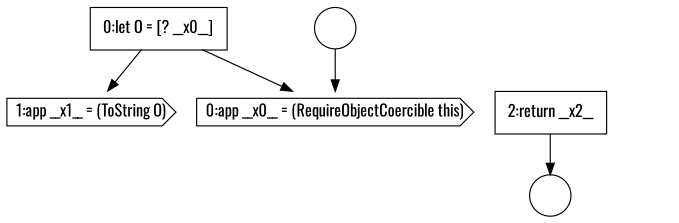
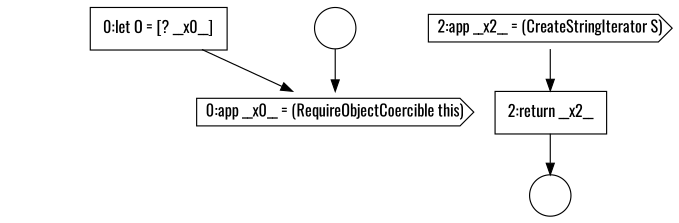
node "2:app __x2__ = (CreateStringIterator S)": added
node "1:app __x1__ = (ToString O)": removed
